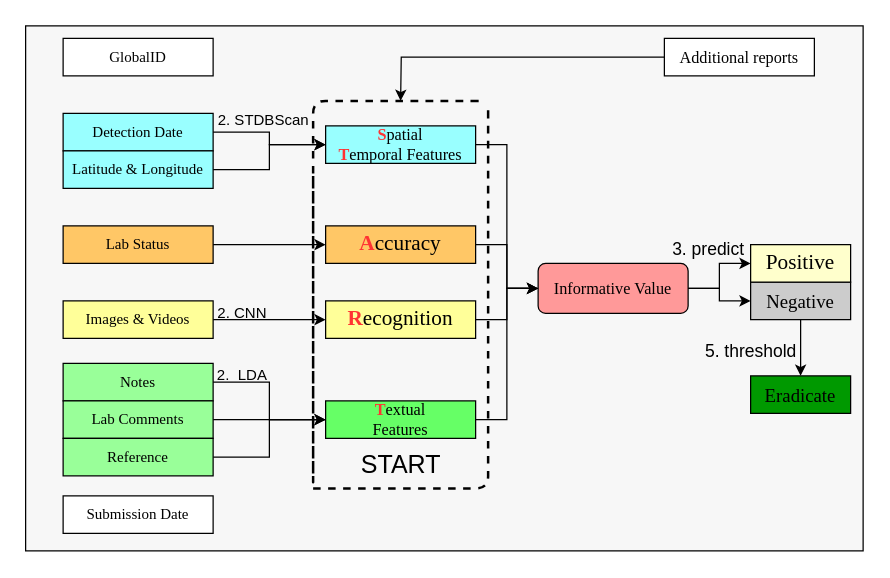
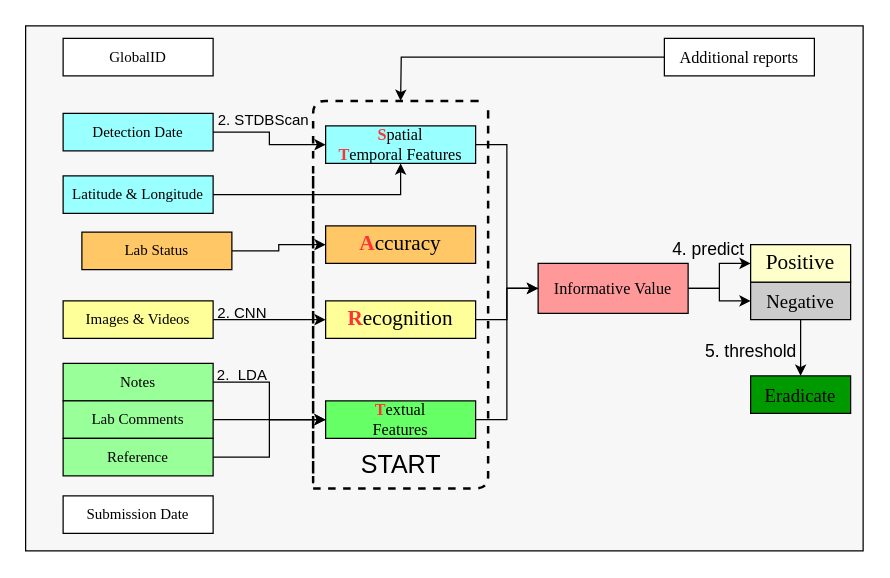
node "Latitude & Longitude": moved (138, 169) -> (138, 194)
node "Lab Status": moved (138, 244) -> (157, 251)
edge "Accuracy" -> "Informative Value": removed
node "3. predict": label "3. predict" -> "4. predict"
node "Informative Value": shape rounded rectangle -> rectangle
